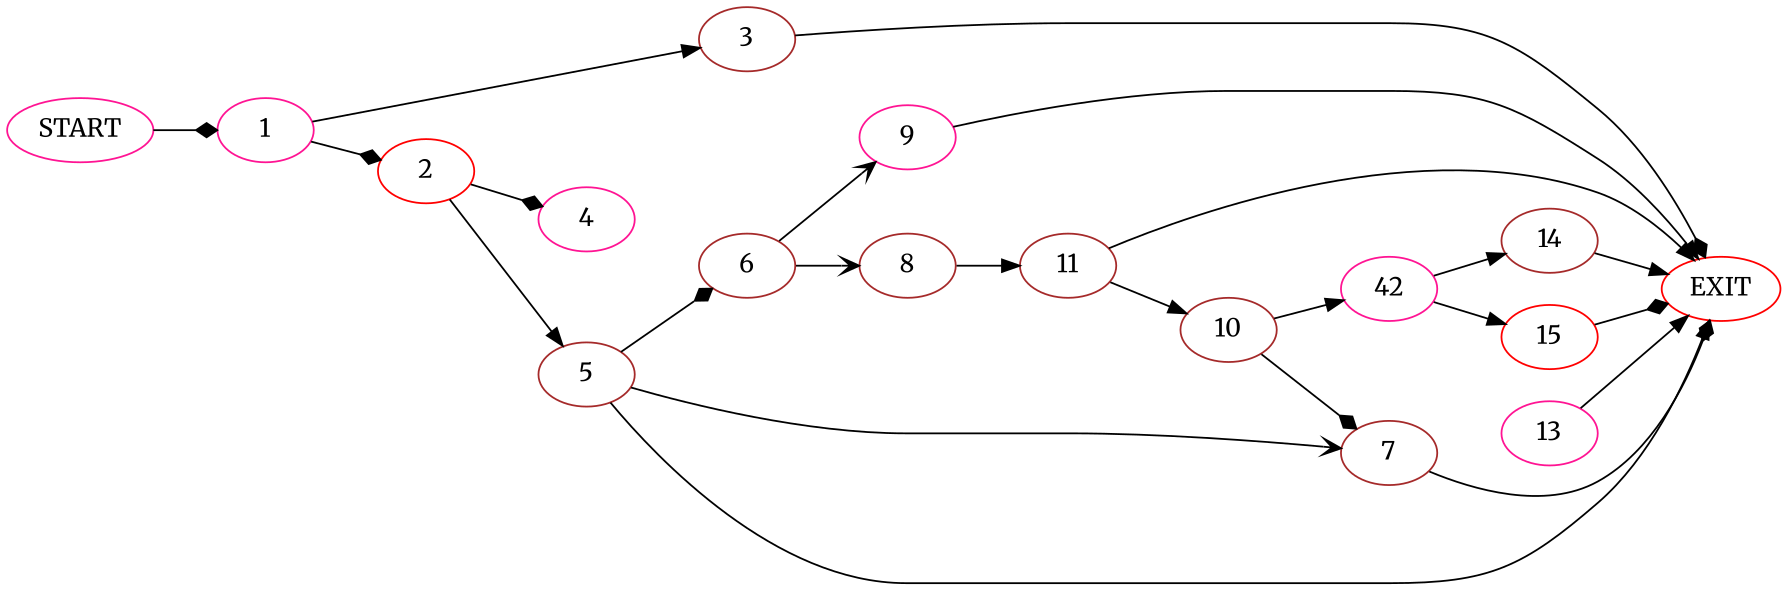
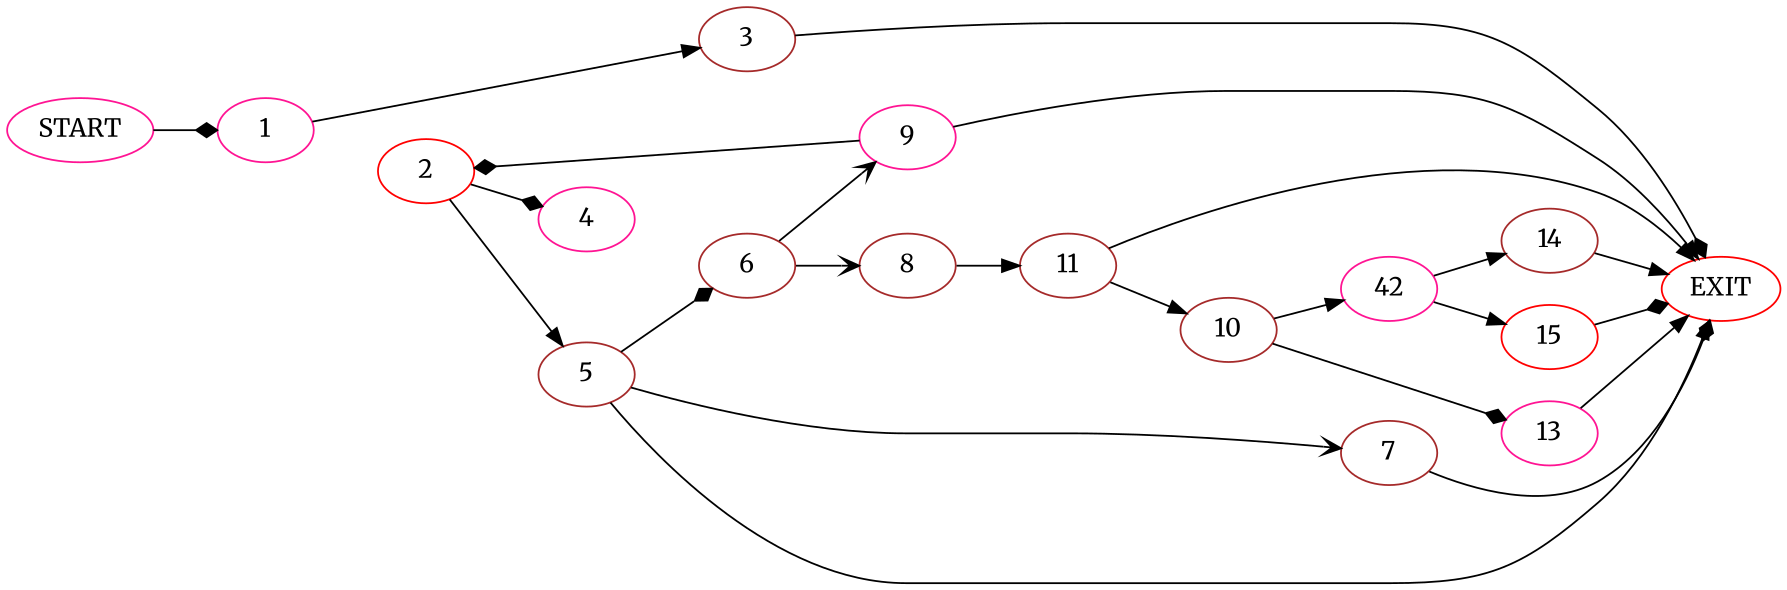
edge "1" -> "2": now "9" -> "2"
edge "10" -> "7": now "10" -> "13"
